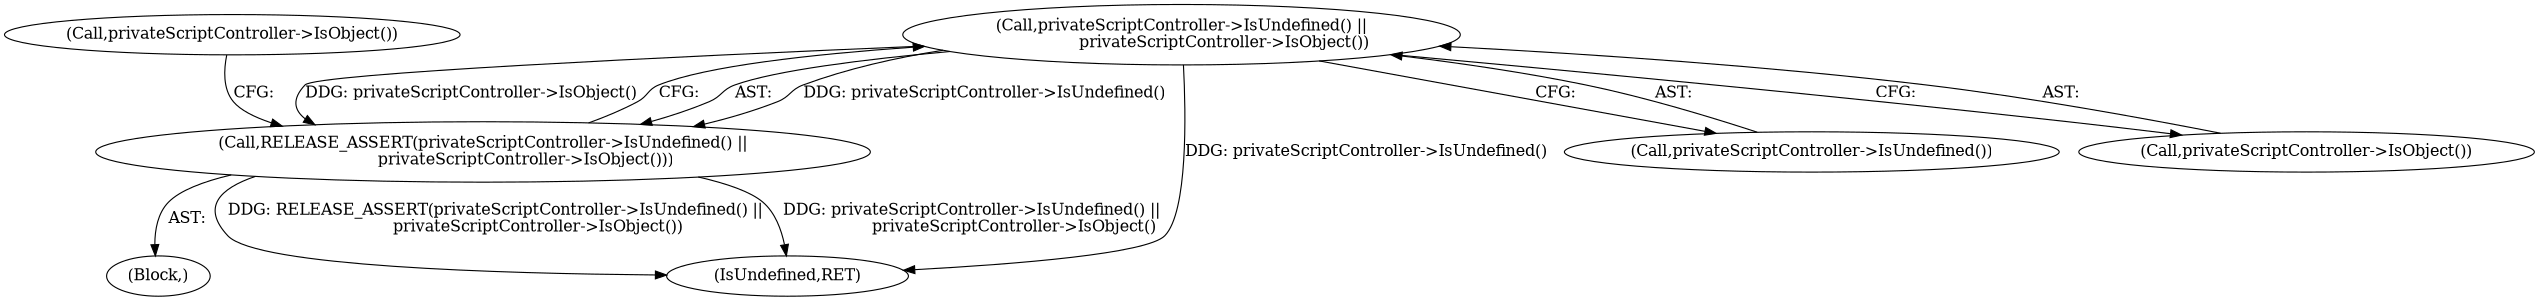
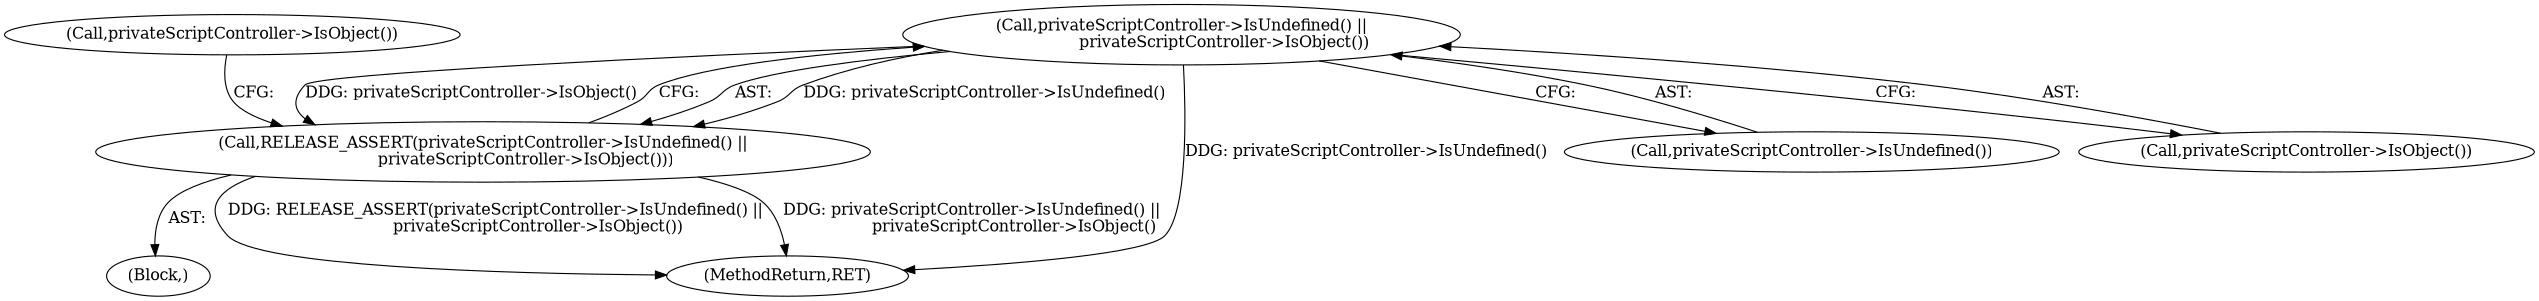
node "(IsUndefined,RET)": label "(IsUndefined,RET)" -> "(MethodReturn,RET)"
